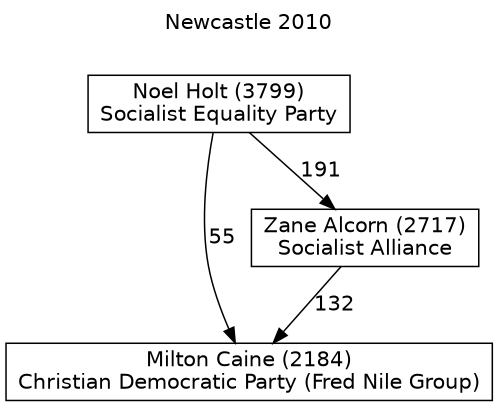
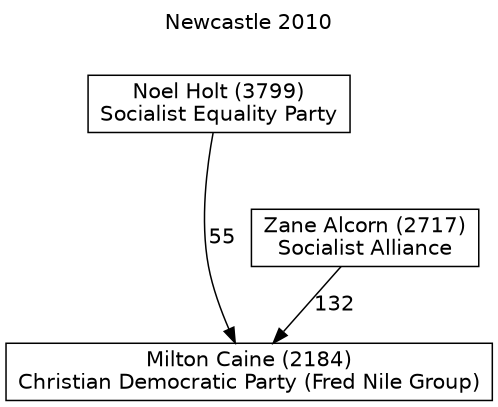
edge "Noel Holt (3799) Socialist Equality Party" -> "Zane Alcorn (2717) Socialist Alliance": removed, label "191"
